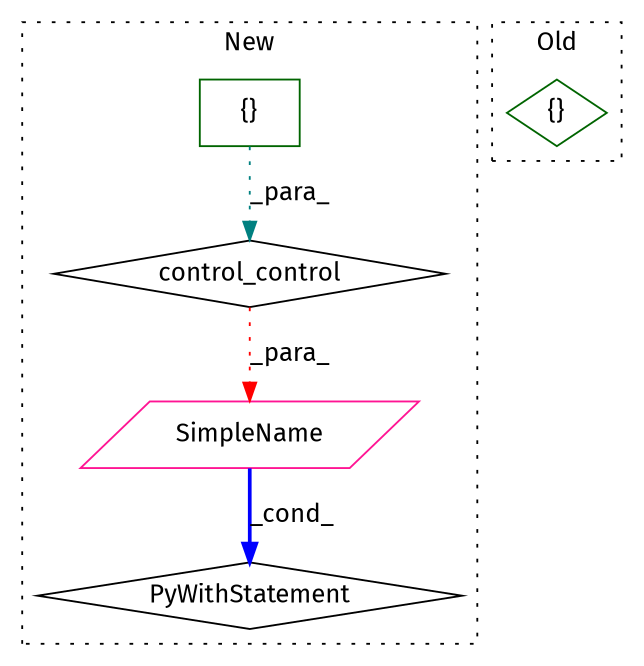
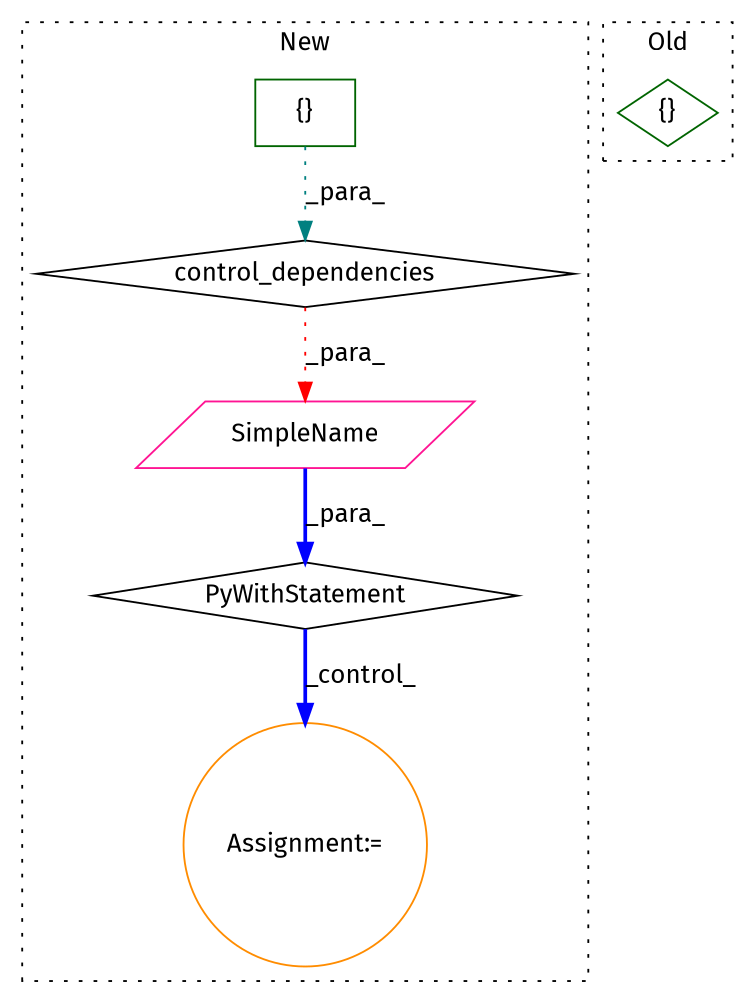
node "control_control": label "control_control" -> "control_dependencies"
edge "SimpleName" -> "PyWithStatement": label "_cond_" -> "_para_"
node "Assignment:=": added
